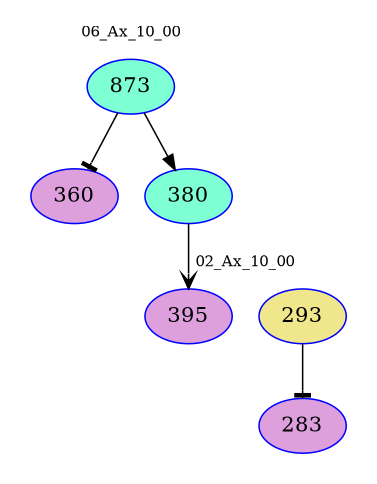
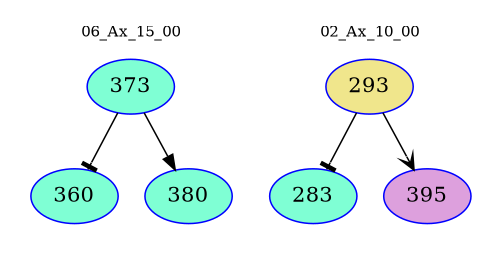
cluster "06_Ax_10_00": label "06_Ax_10_00" -> "06_Ax_15_00"
node "873": label "873" -> "373"
node "360": fillcolor plum -> aquamarine
edge "380" -> "395": now "293" -> "395"
node "283": fillcolor plum -> aquamarine
